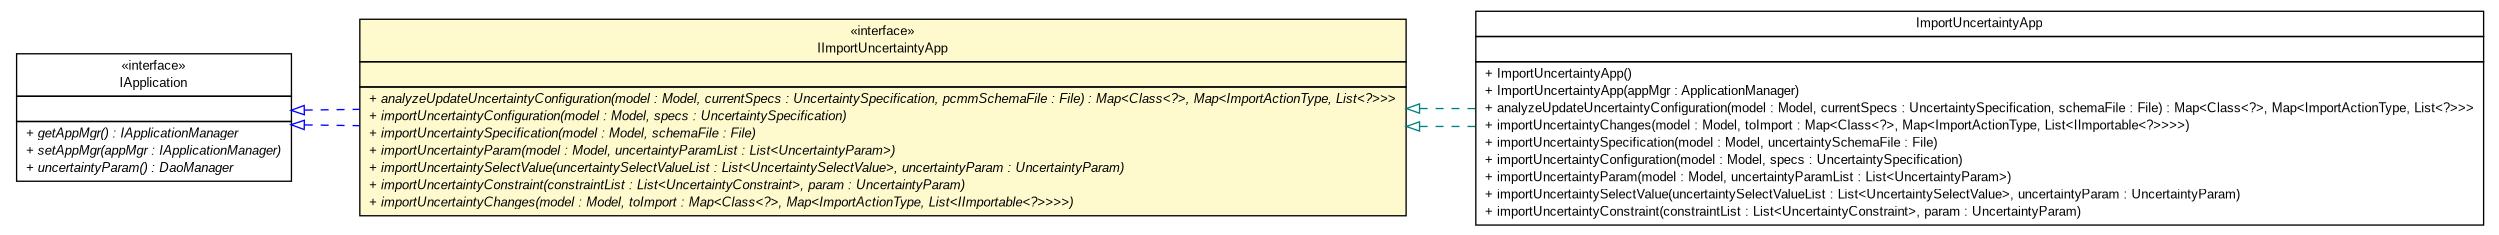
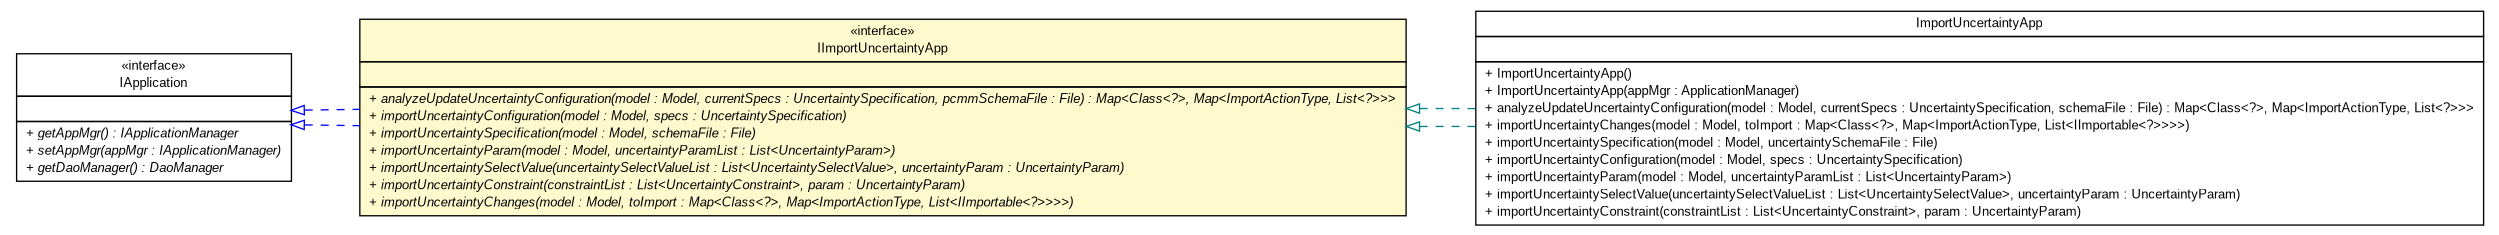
node "IApplication": text "+ uncertaintyParam() : DaoManager" -> "+ getDaoManager() : DaoManager"
